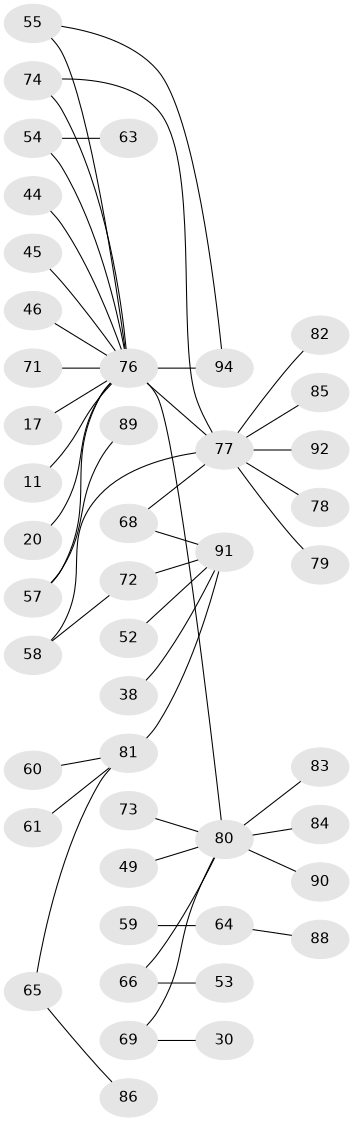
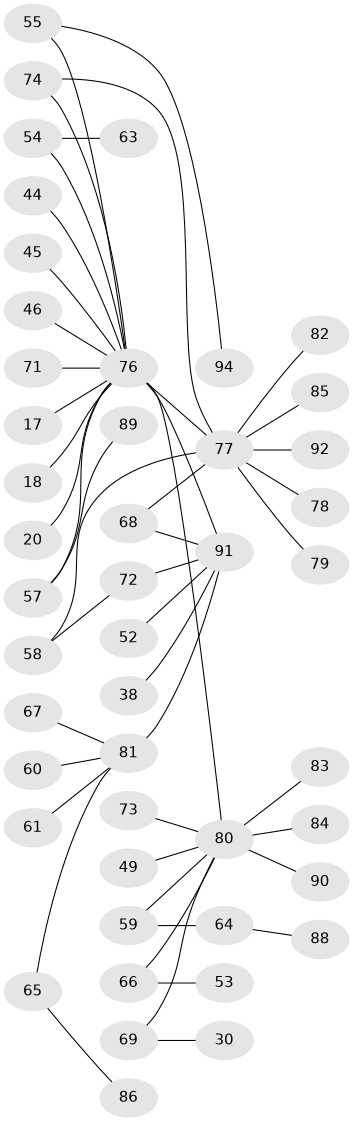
edge "76" -- "94": now "76" -- "91"
node "11": label "11" -> "18"
node "67": added
edge "80" -- "59": added
